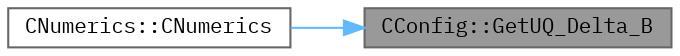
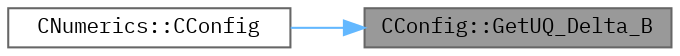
node "CNumerics::CNumerics": label "CNumerics::CNumerics" -> "CNumerics::CConfig"
